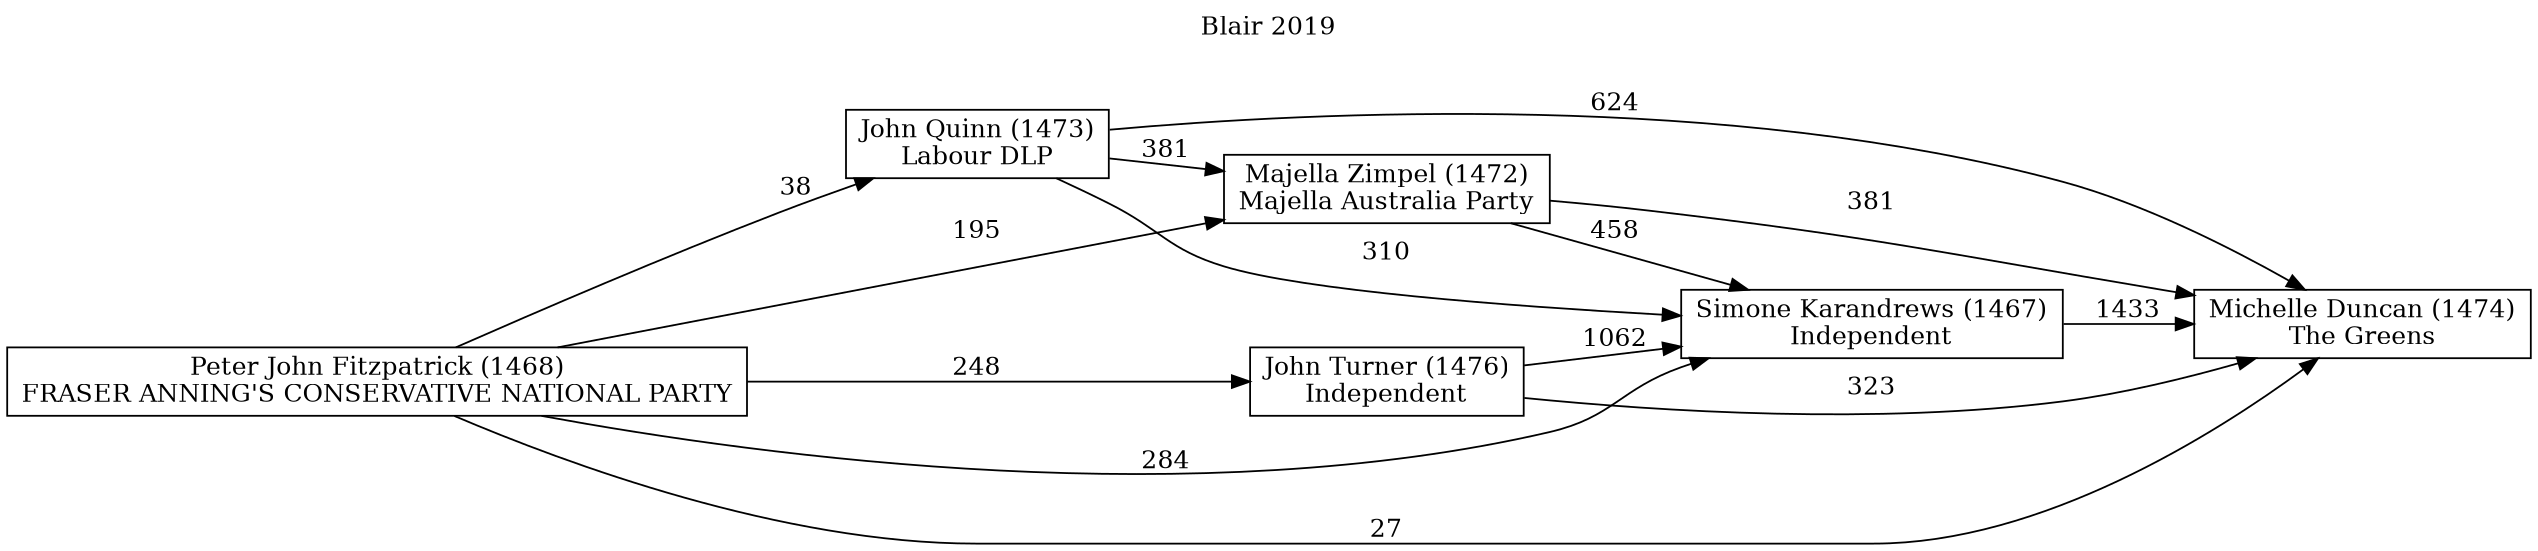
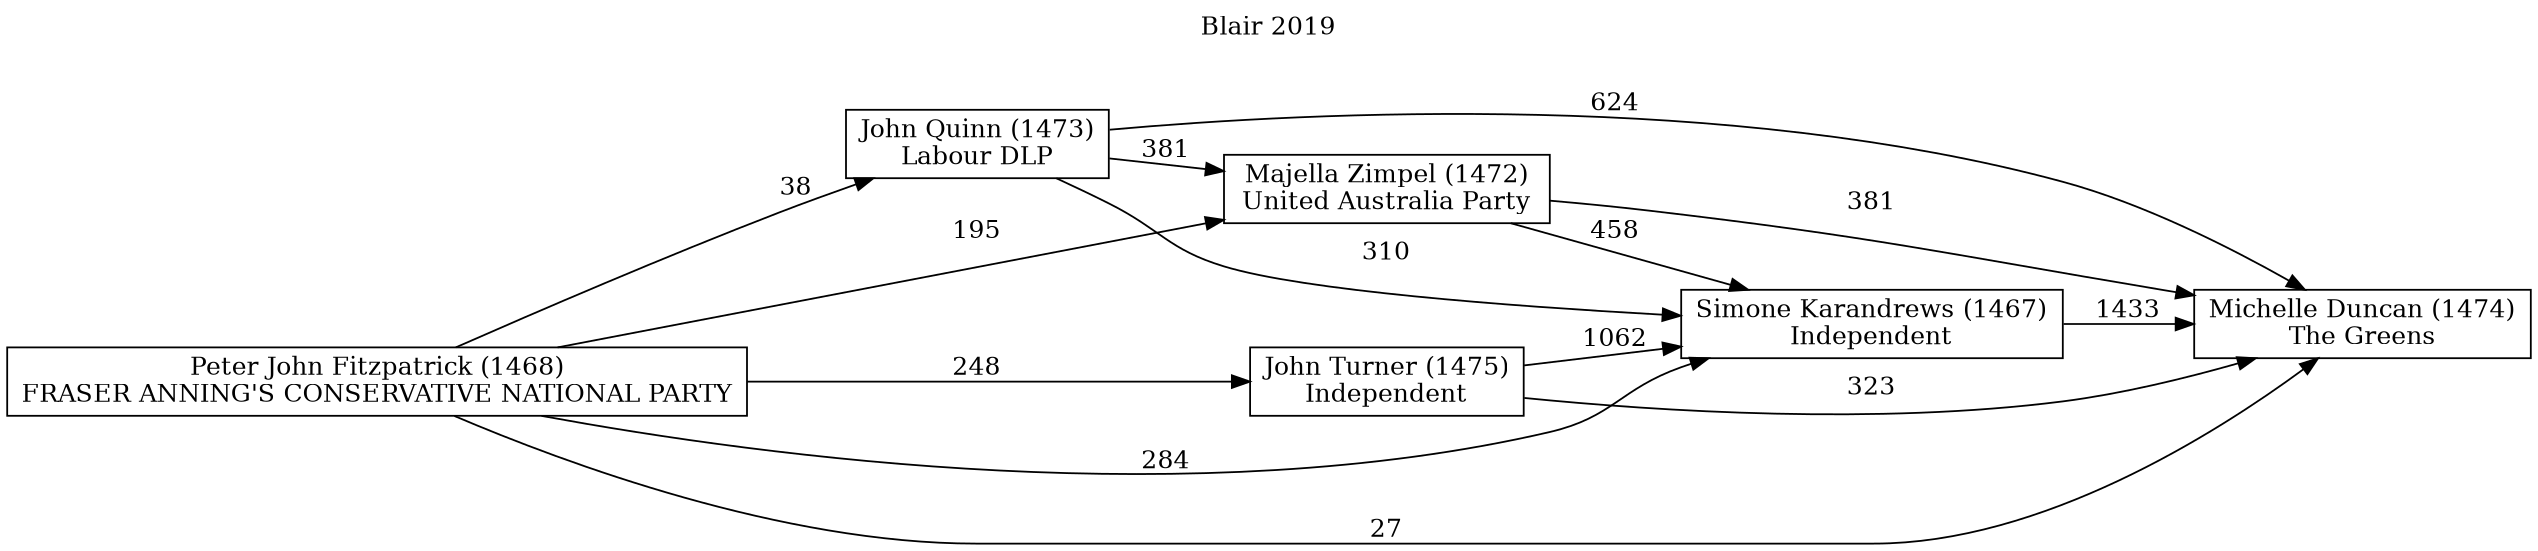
node "Majella Zimpel (1472) Majella Australia Party": label "Majella Zimpel (1472) Majella Australia Party" -> "Majella Zimpel (1472) United Australia Party"
node "John Turner (1476) Independent": label "John Turner (1476) Independent" -> "John Turner (1475) Independent"
